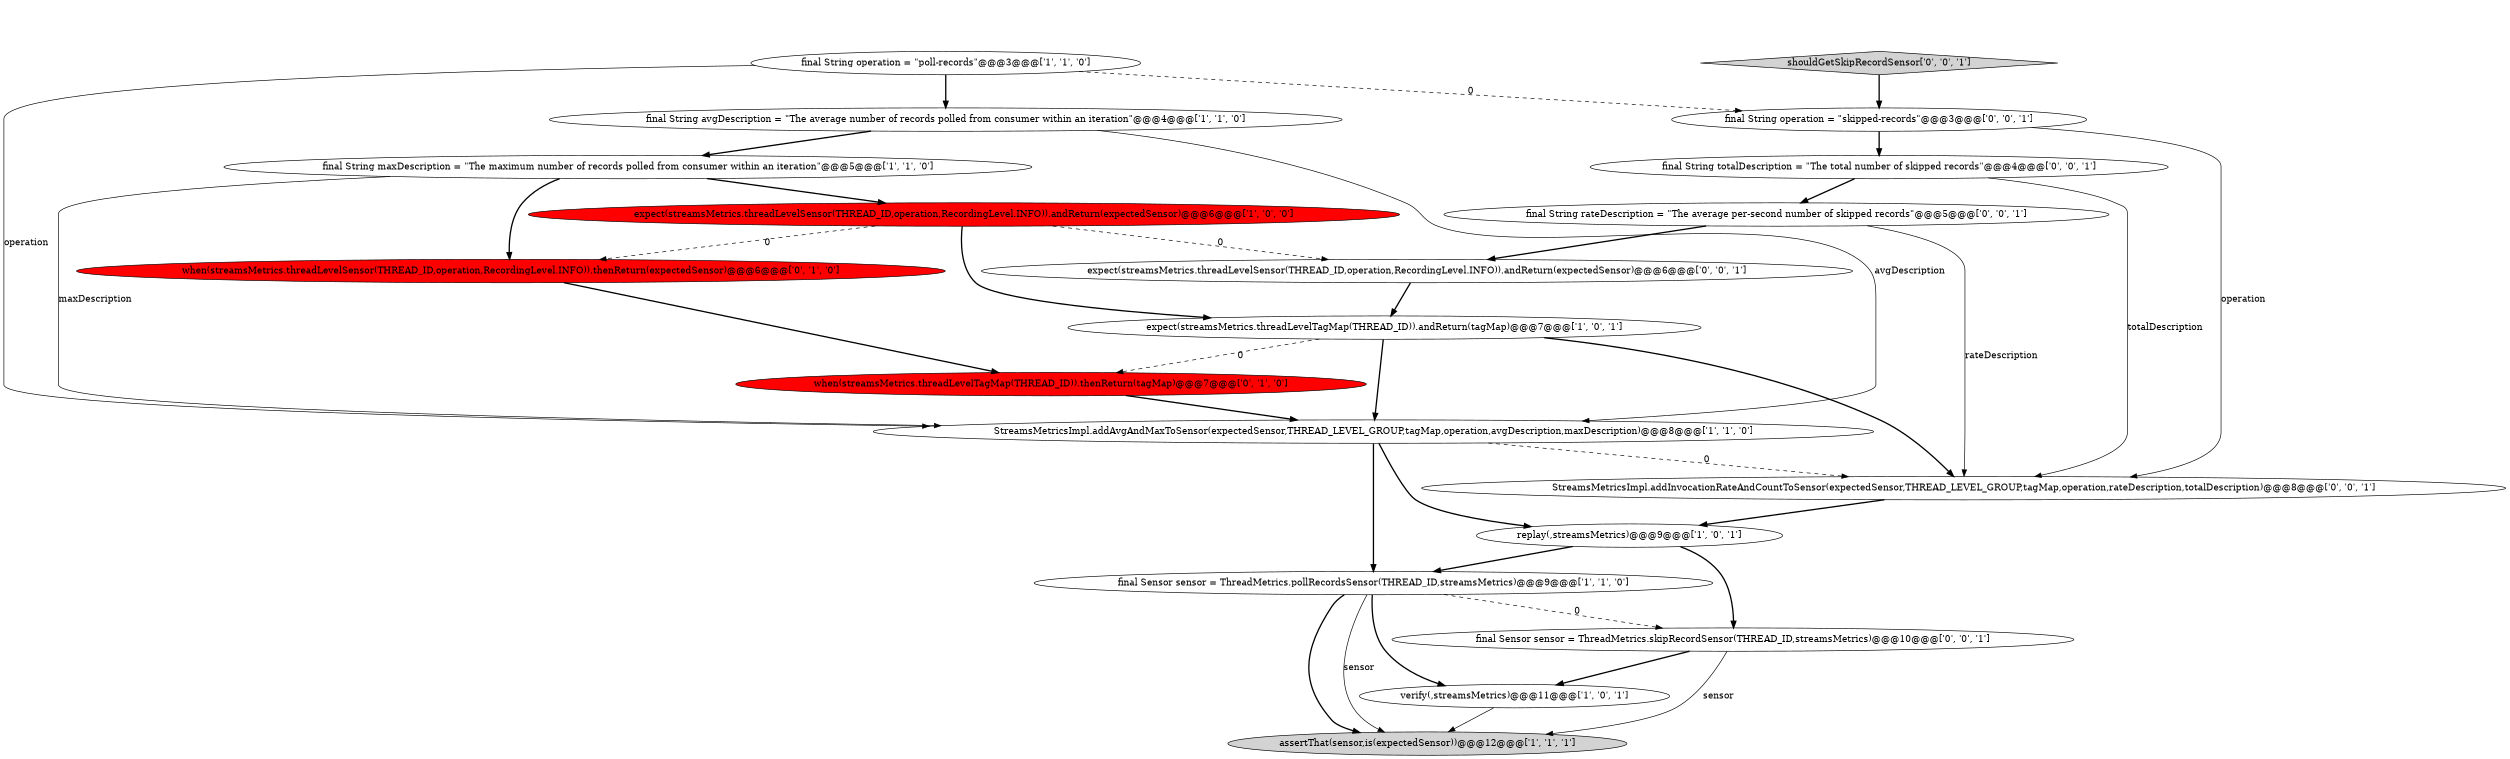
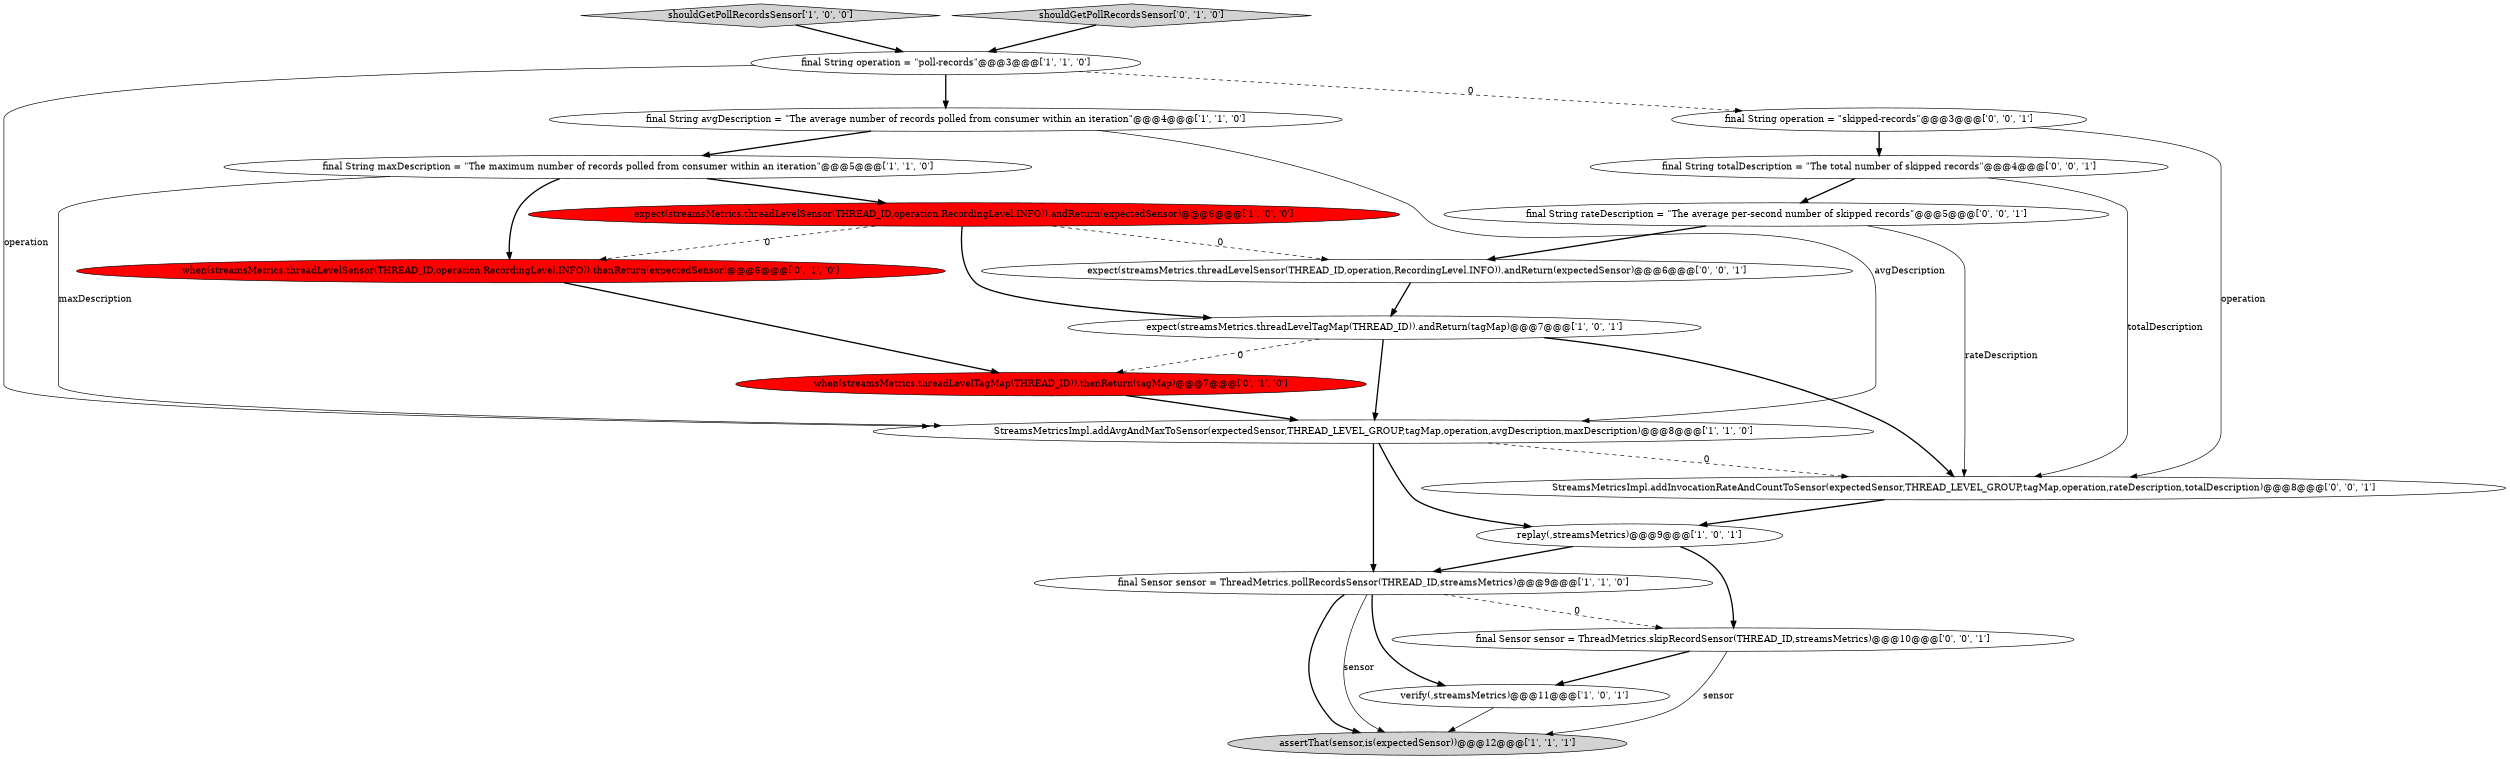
node "shouldGetPollRecordsSensor['1', '0', '0']": added
node "shouldGetPollRecordsSensor['0', '1', '0']": added
node "shouldGetSkipRecordSensor['0', '0', '1']": removed
